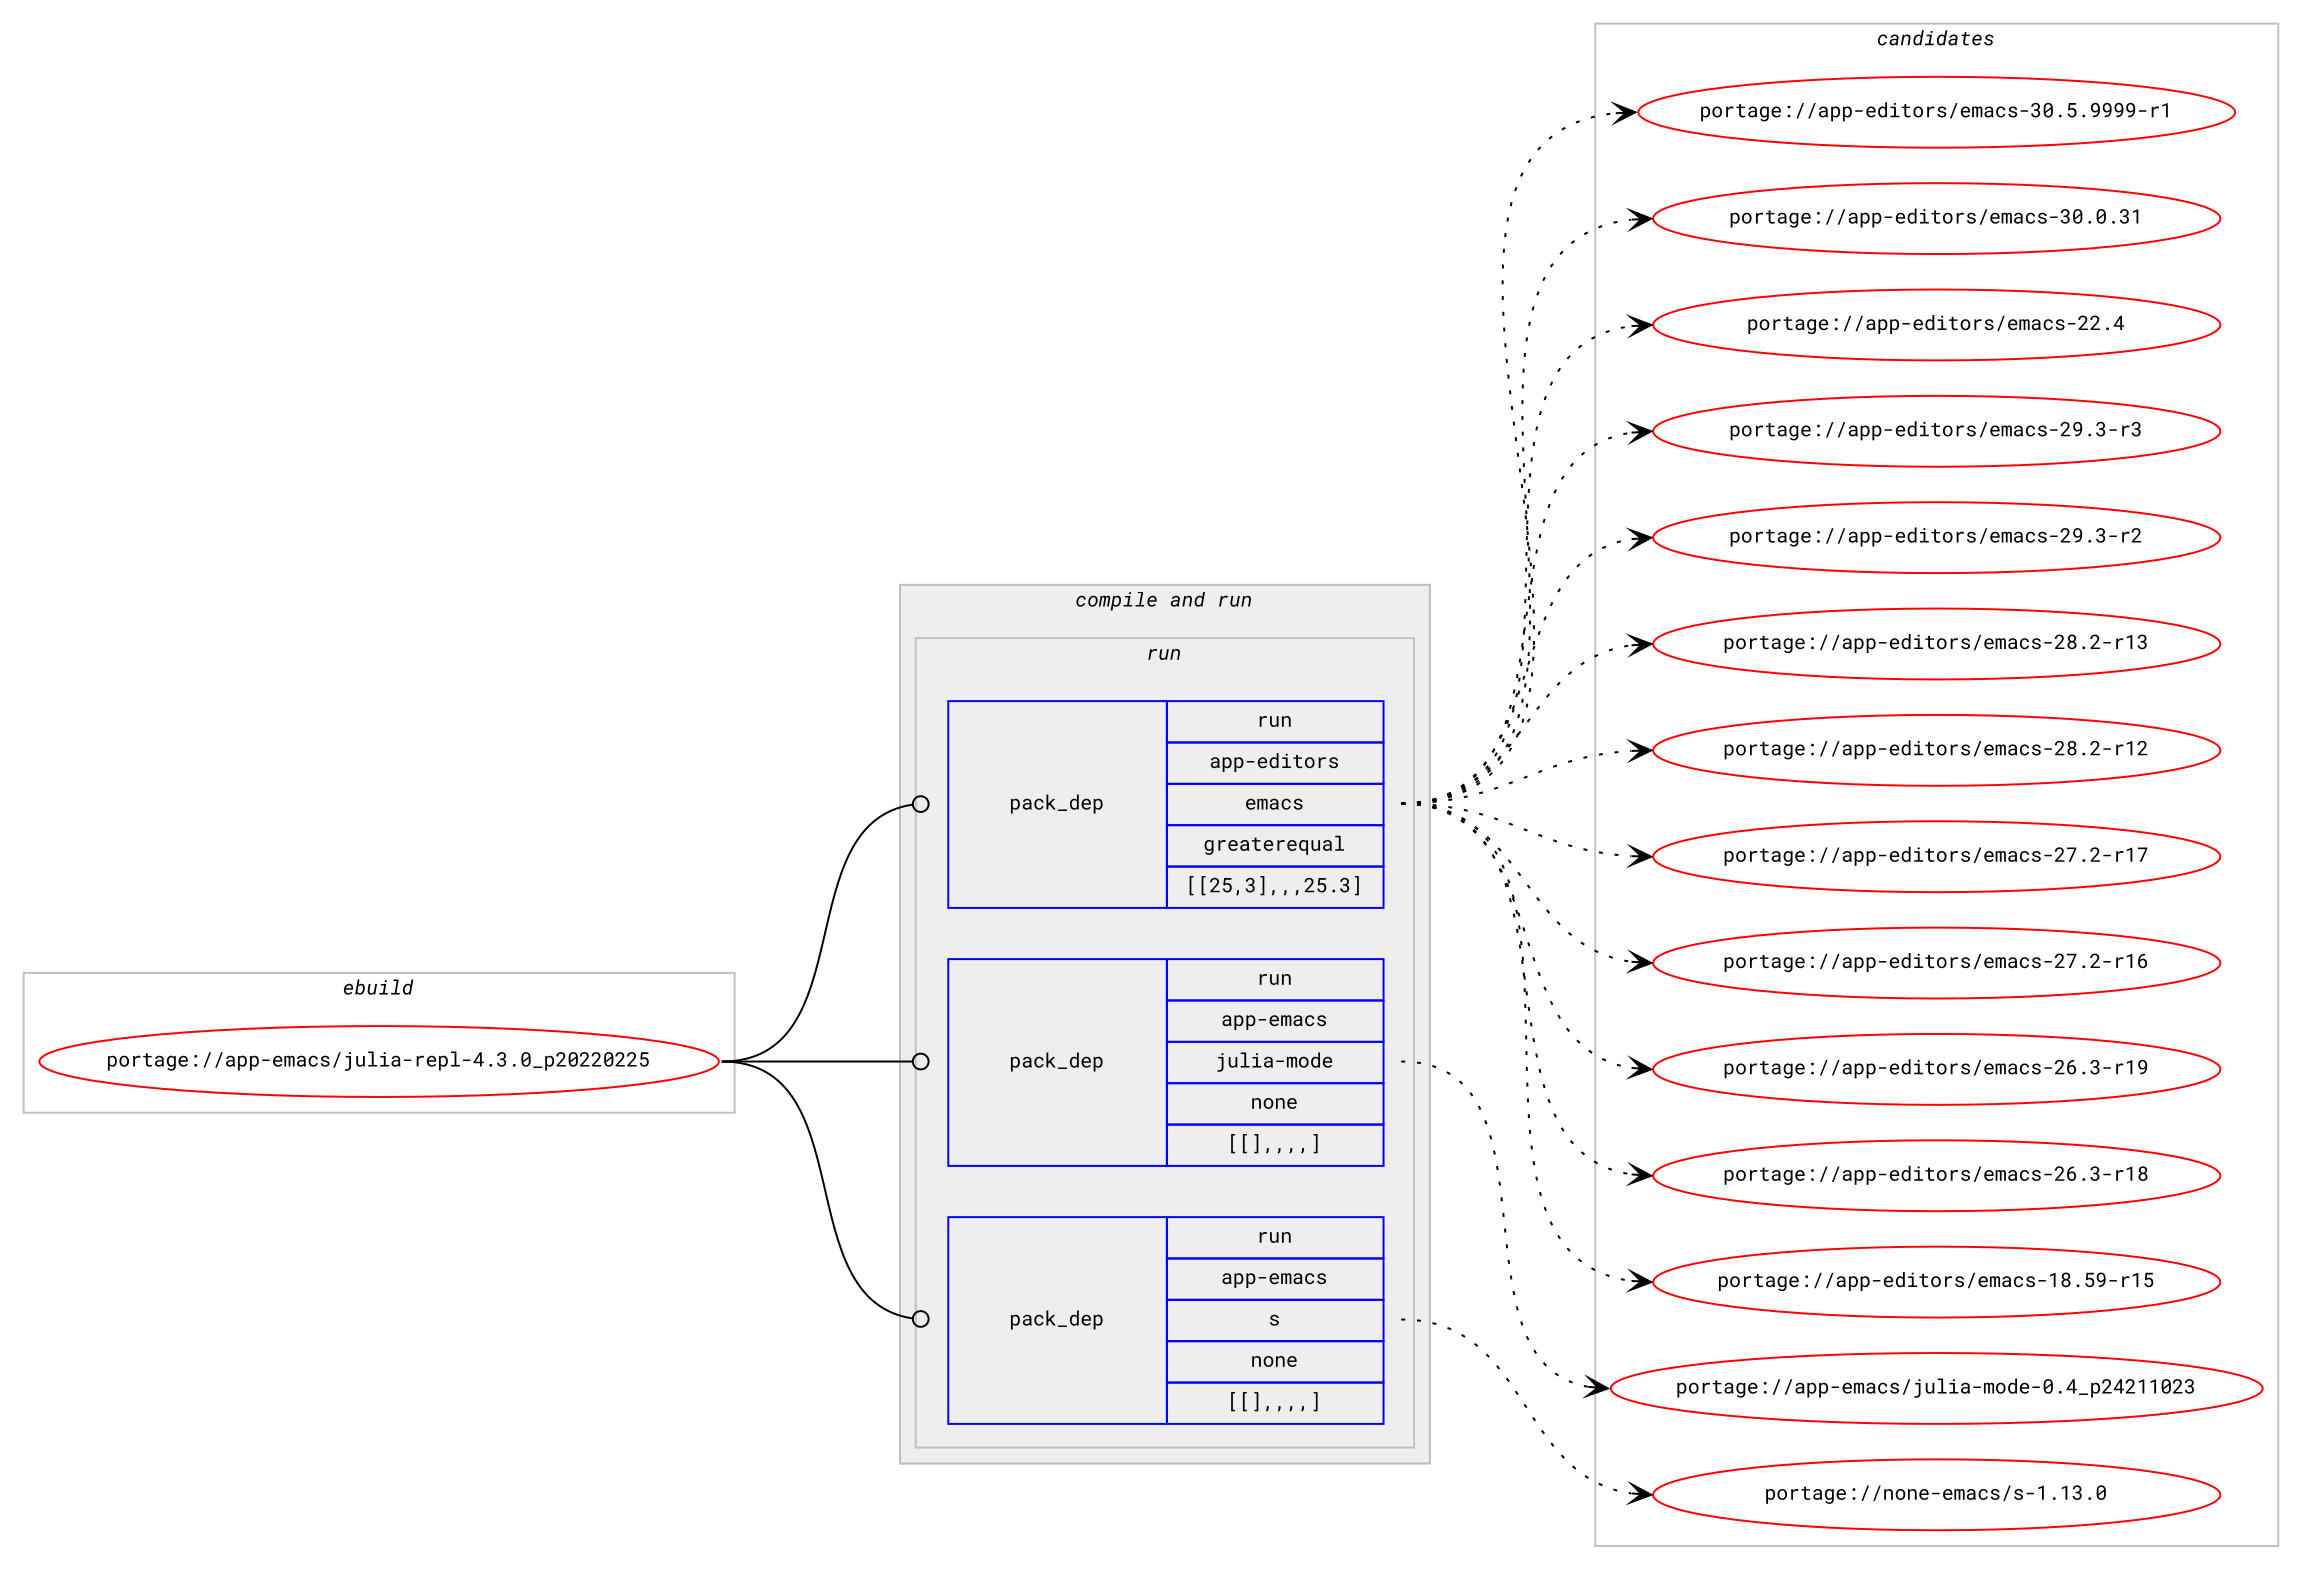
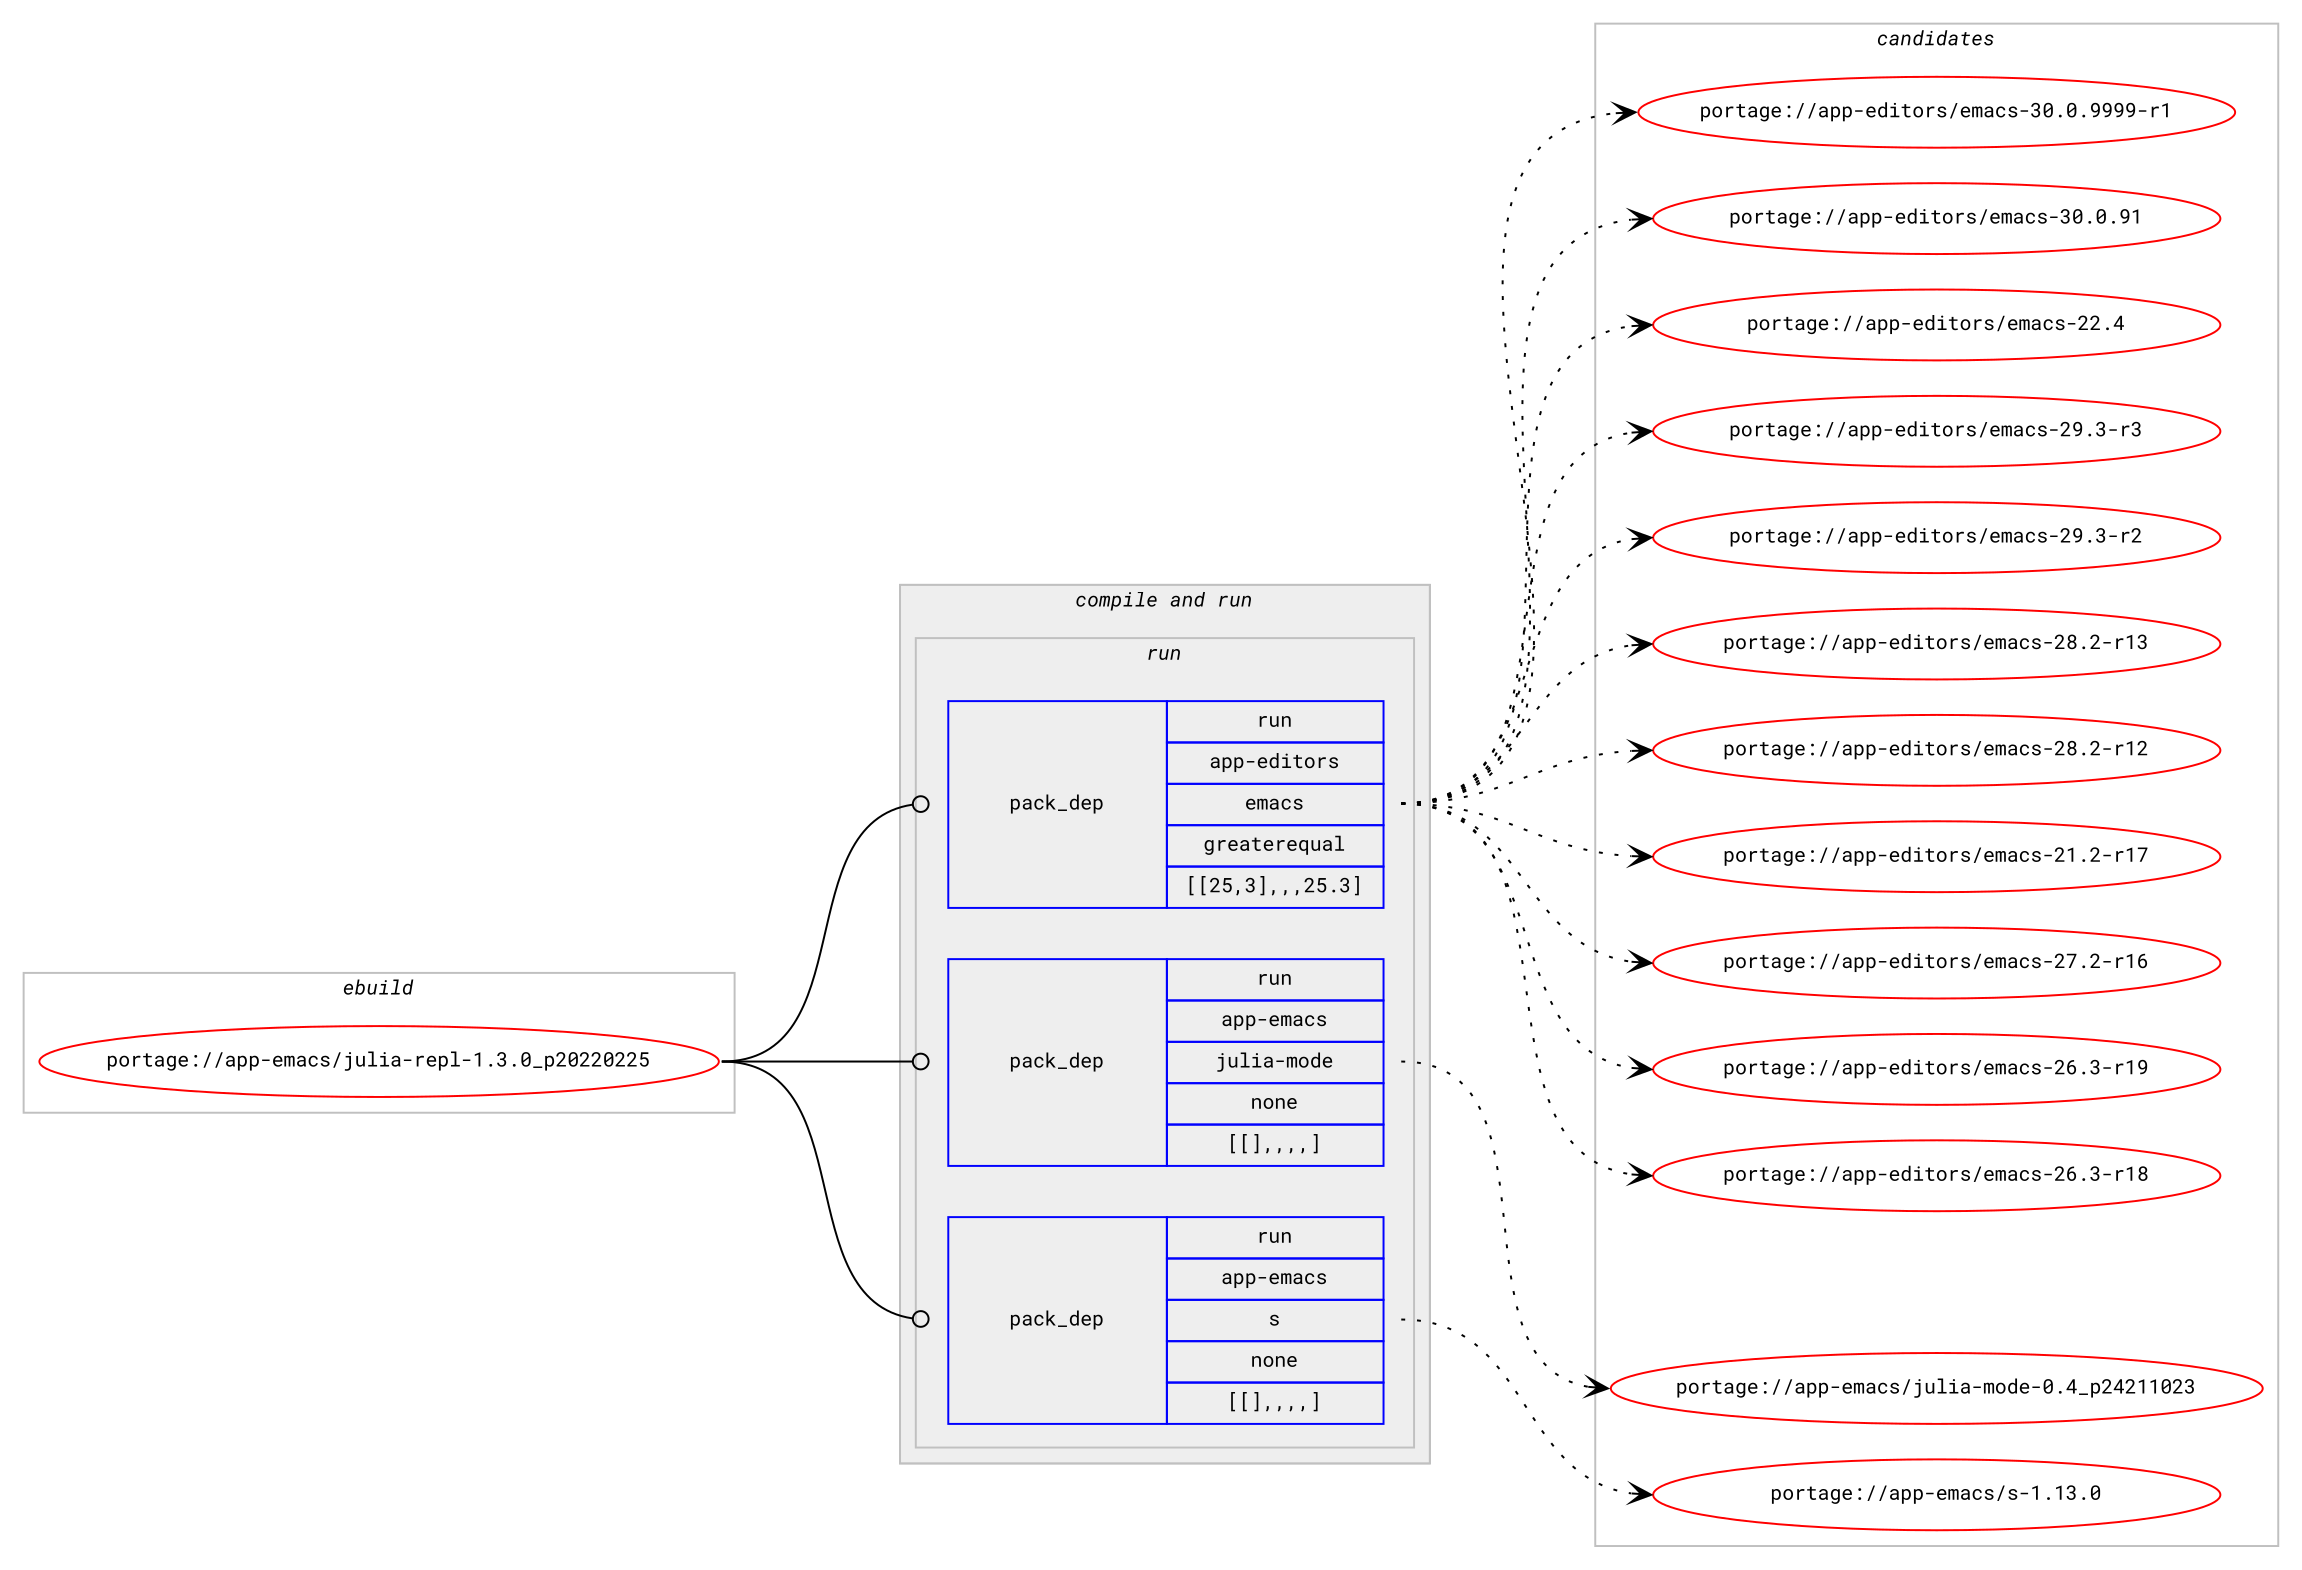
node "portage://app-editors/emacs-30.5.9999-r1": label "portage://app-editors/emacs-30.5.9999-r1" -> "portage://app-editors/emacs-30.0.9999-r1"
node "portage://app-editors/emacs-30.0.31": label "portage://app-editors/emacs-30.0.31" -> "portage://app-editors/emacs-30.0.91"
node "portage://app-editors/emacs-27.2-r17": label "portage://app-editors/emacs-27.2-r17" -> "portage://app-editors/emacs-21.2-r17"
node "portage://app-emacs/julia-repl-4.3.0_p20220225": label "portage://app-emacs/julia-repl-4.3.0_p20220225" -> "portage://app-emacs/julia-repl-1.3.0_p20220225"
node "portage://app-editors/emacs-18.59-r15": removed
node "portage://none-emacs/s-1.13.0": label "portage://none-emacs/s-1.13.0" -> "portage://app-emacs/s-1.13.0"
